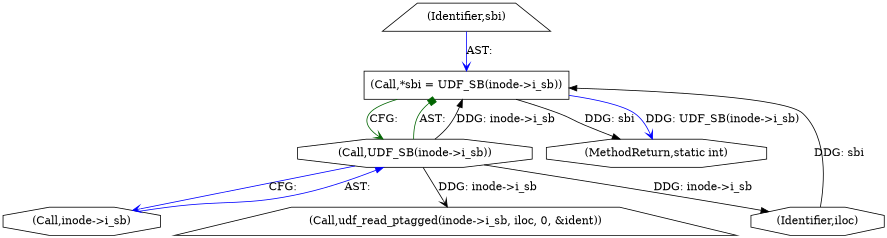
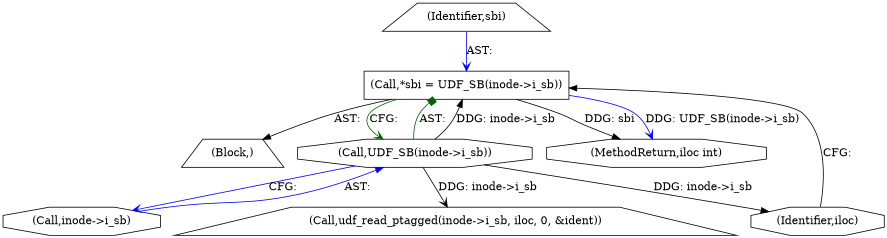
node "(Block,)": added
node "(MethodReturn,static int)": label "(MethodReturn,static int)" -> "(MethodReturn,iloc int)"
edge "(Identifier,iloc)" -> "(Call,*sbi = UDF_SB(inode->i_sb))": label "DDG: sbi" -> "CFG: "
